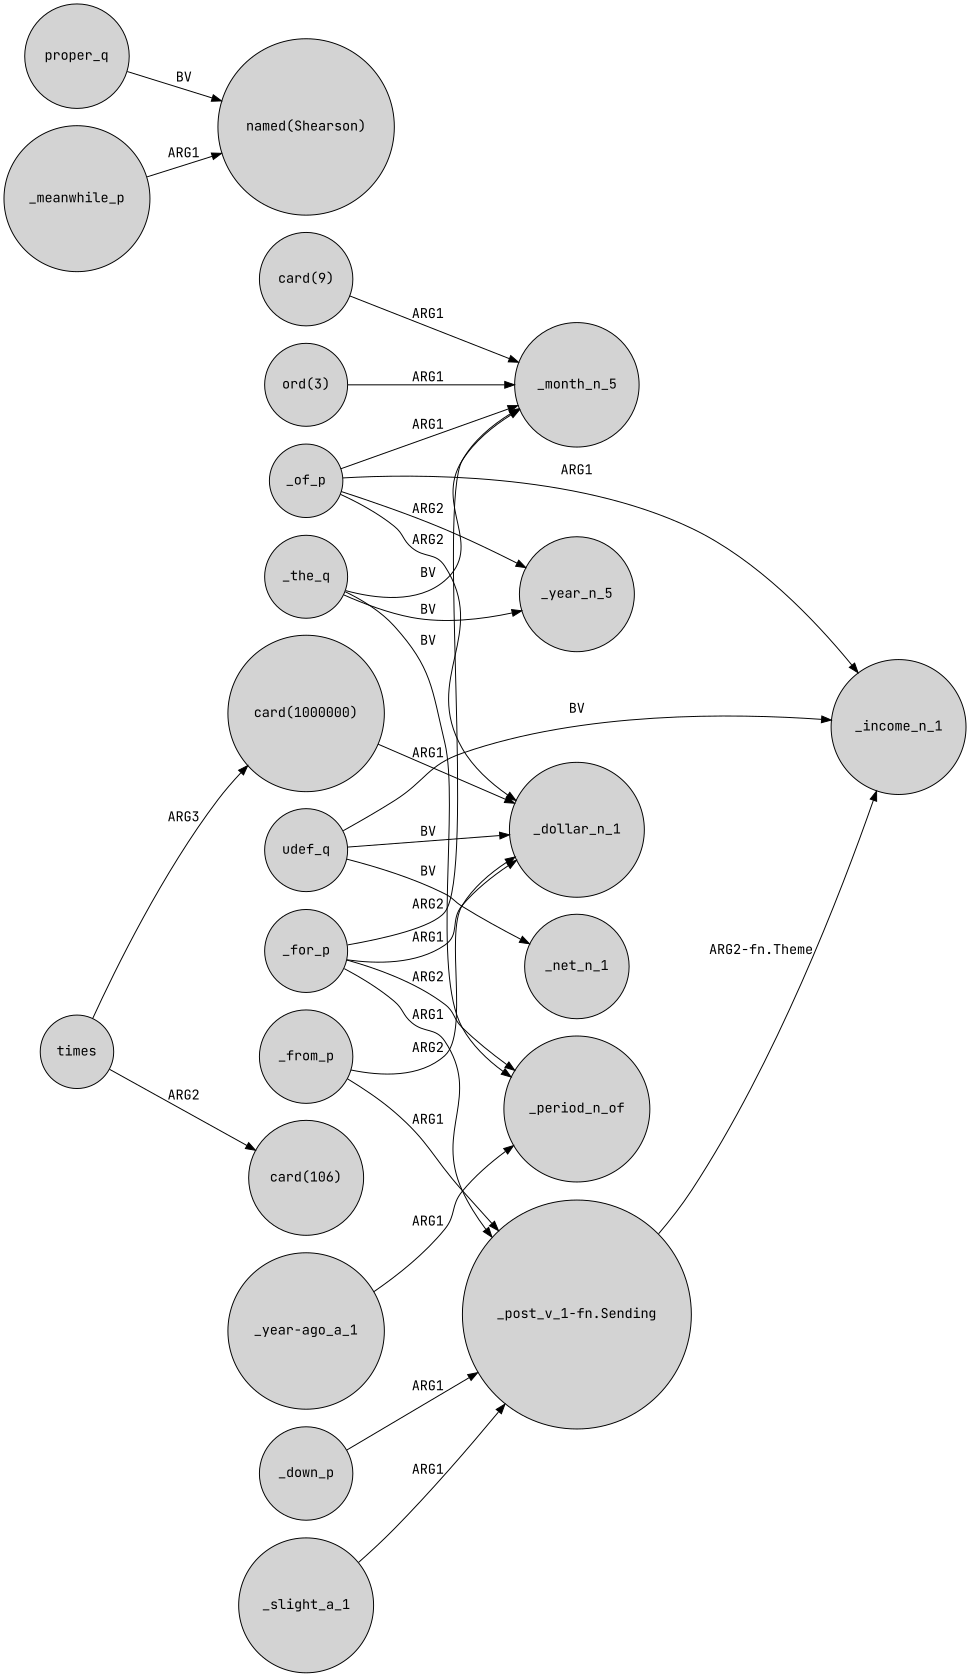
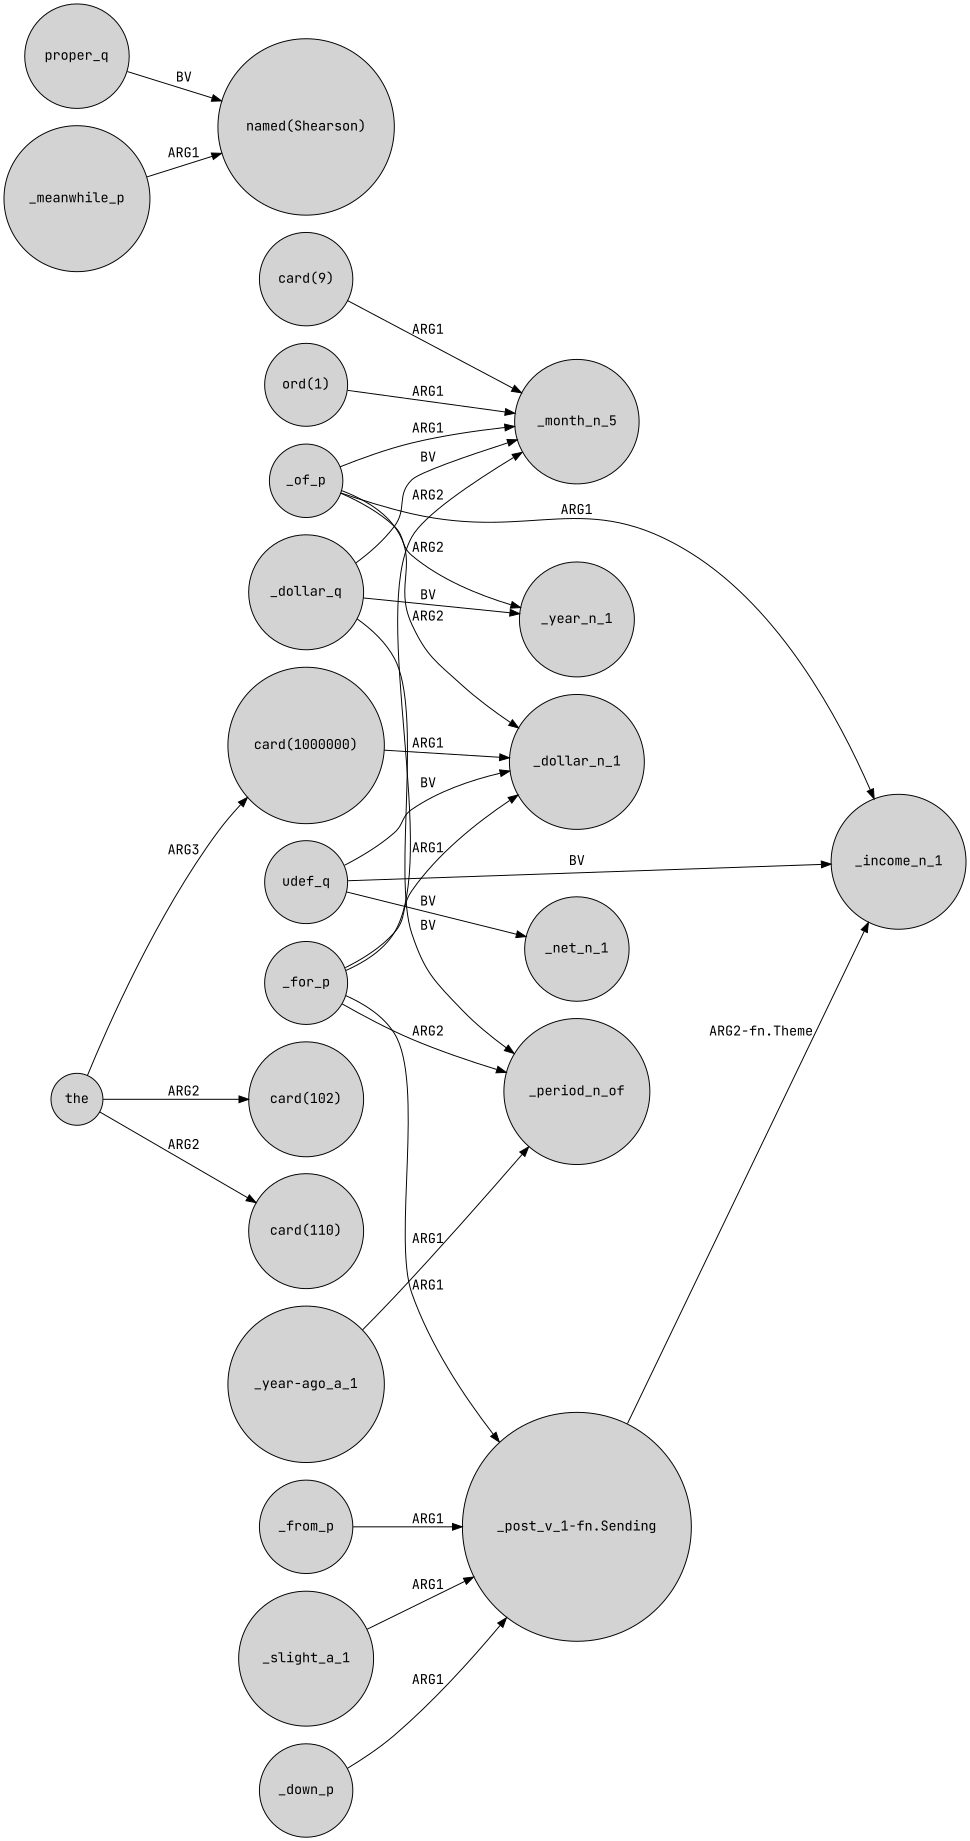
node "ord(3)": label "ord(3)" -> "ord(1)"
node "_the_q": label "_the_q" -> "_dollar_q"
node "_year_n_5": label "_year_n_5" -> "_year_n_1"
edge "_from_p" -> "_dollar_n_1": removed, label "ARG2"
node "times": label "times" -> "the"
node "card(106)": label "card(106)" -> "card(102)"
node "card(110)": added
